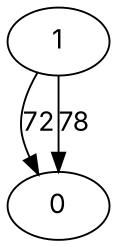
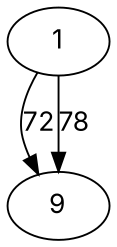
node "0": label "0" -> "9"
